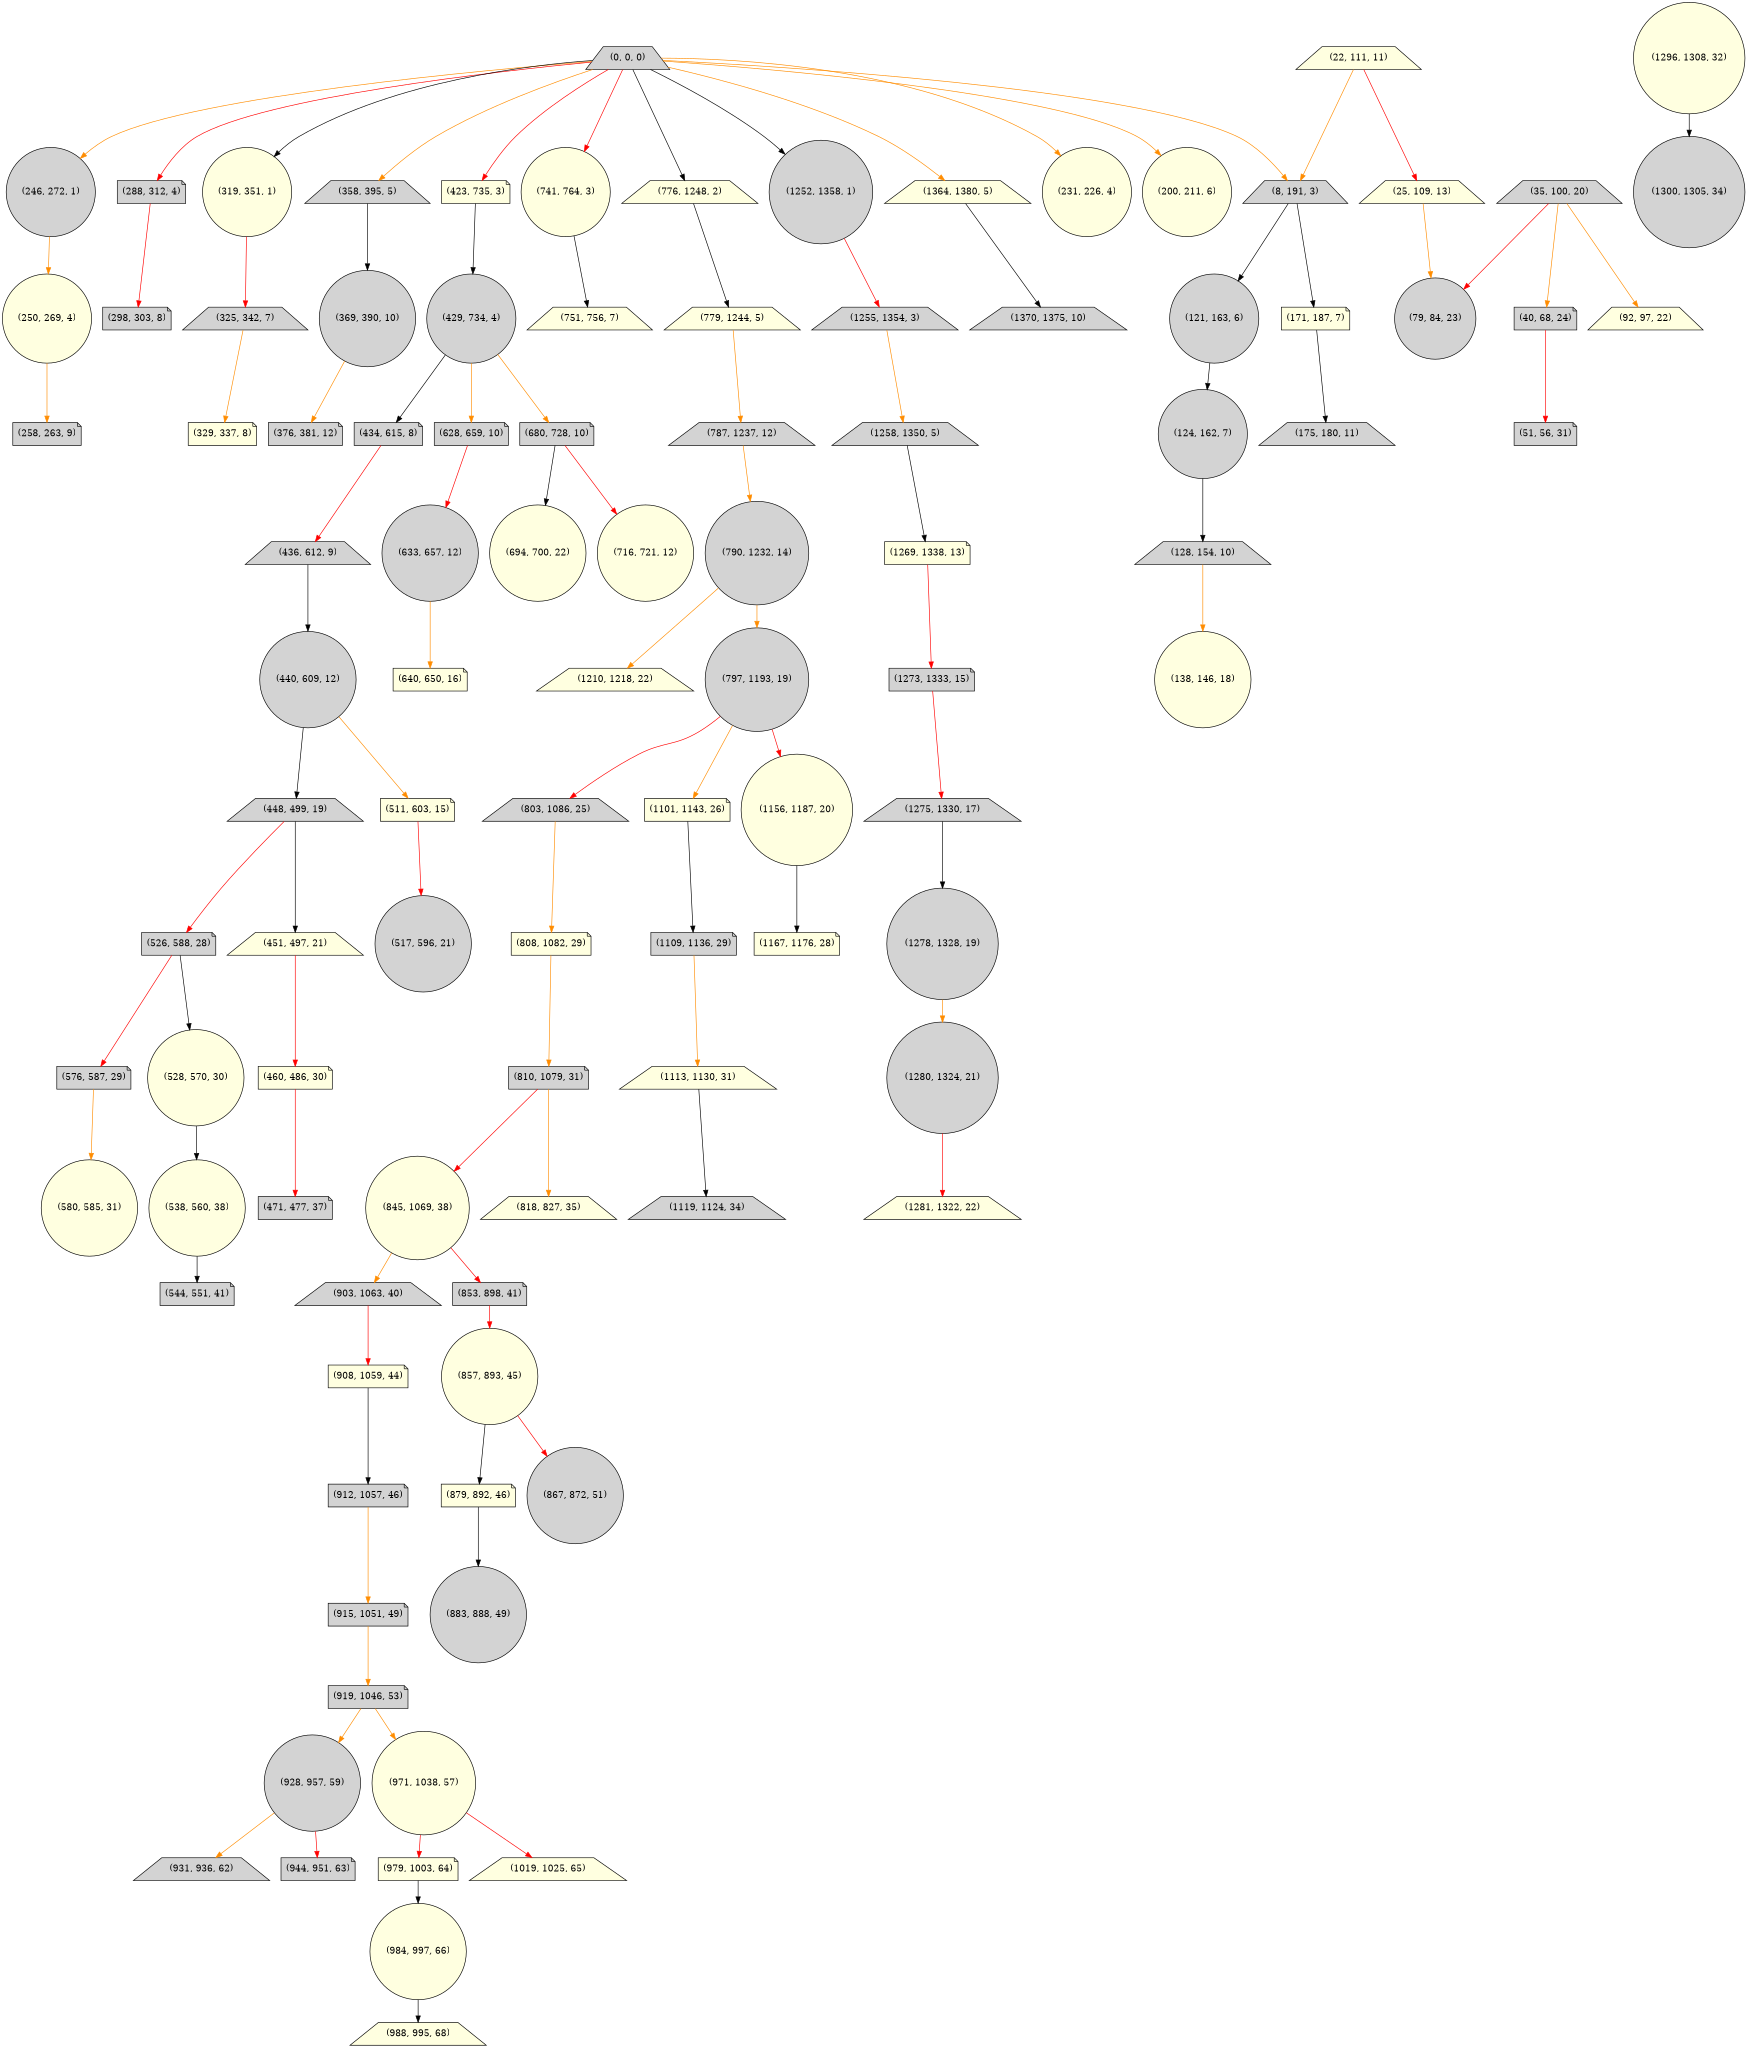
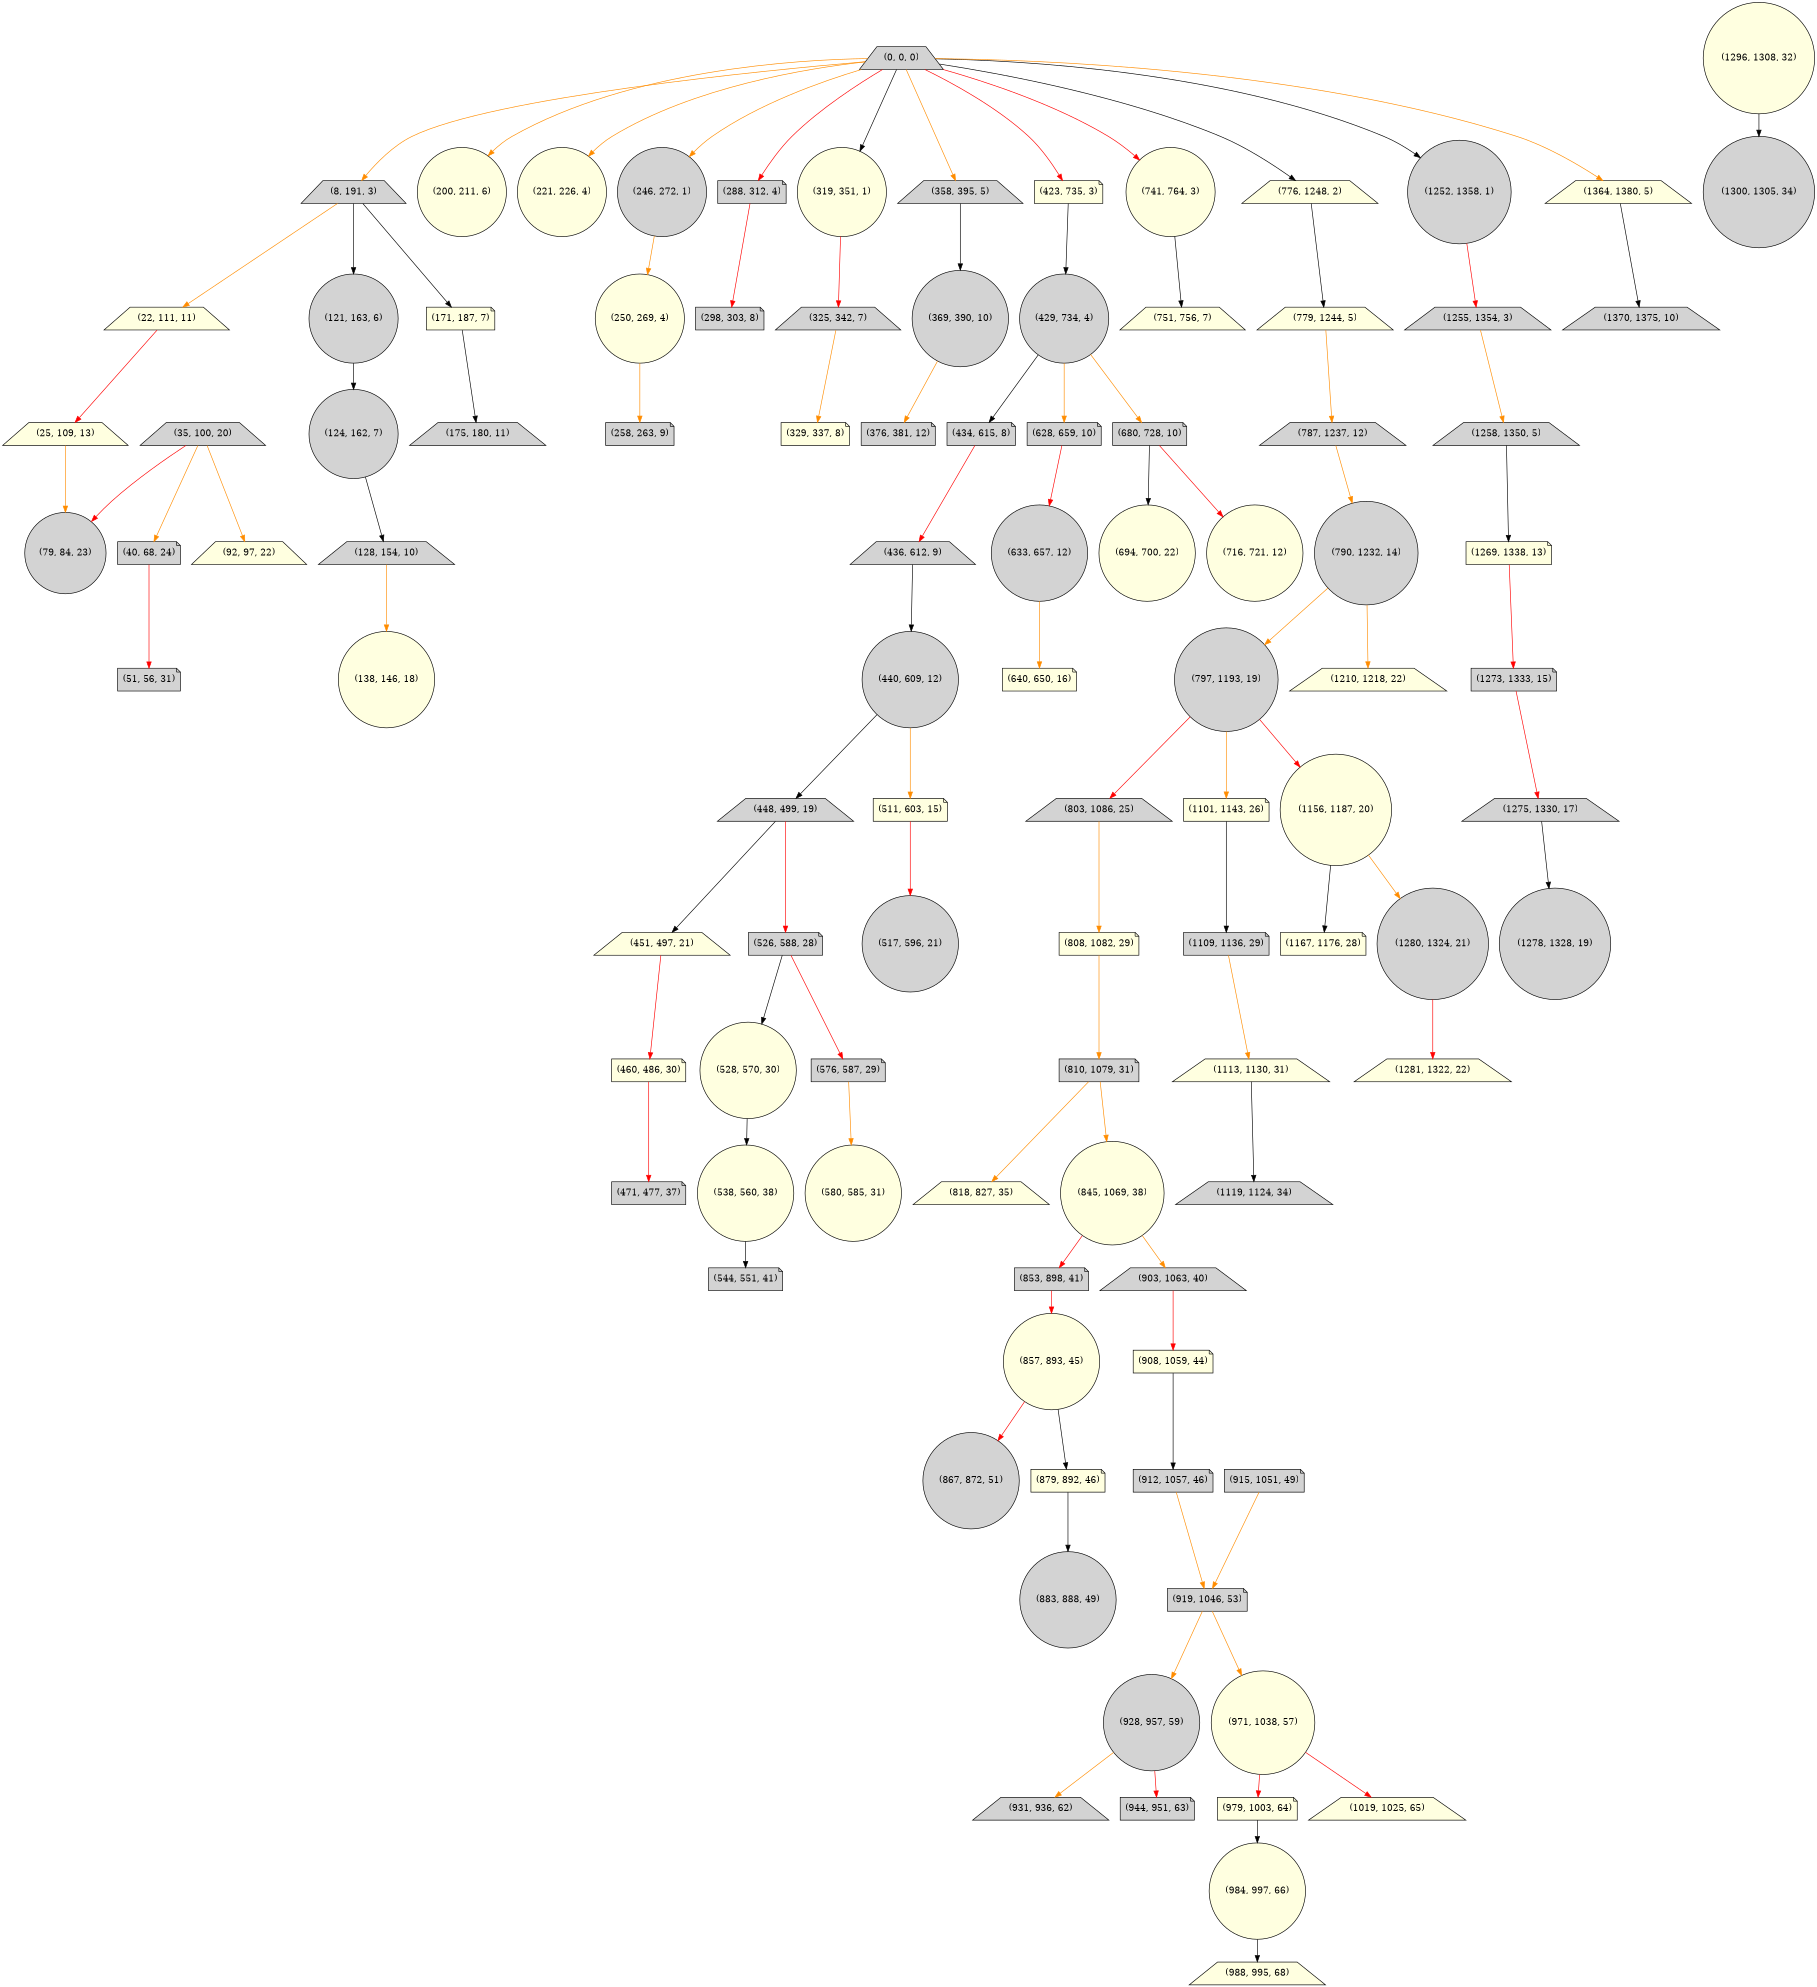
edge "(22, 111, 11)" -> "(8, 191, 3)": reversed
node "(231, 226, 4)": label "(231, 226, 4)" -> "(221, 226, 4)"
edge "(1278, 1328, 19)" -> "(1280, 1324, 21)": now "(1156, 1187, 20)" -> "(1280, 1324, 21)"
edge "(810, 1079, 31)" -> "(845, 1069, 38)": color red -> darkorange
edge "(912, 1057, 46)" -> "(915, 1051, 49)": now "(912, 1057, 46)" -> "(919, 1046, 53)"
